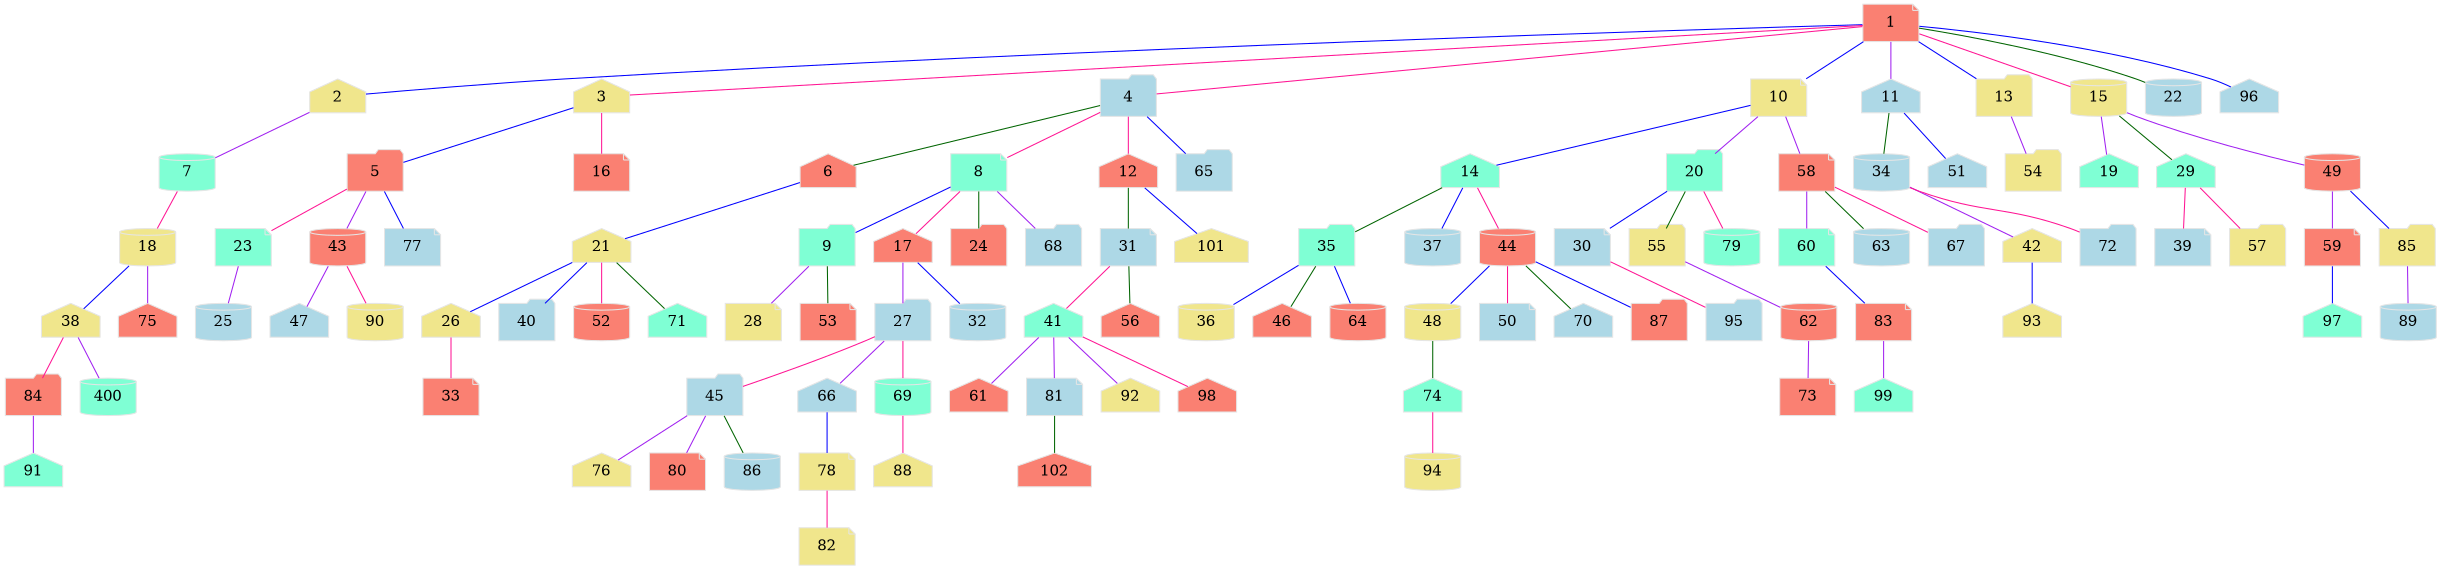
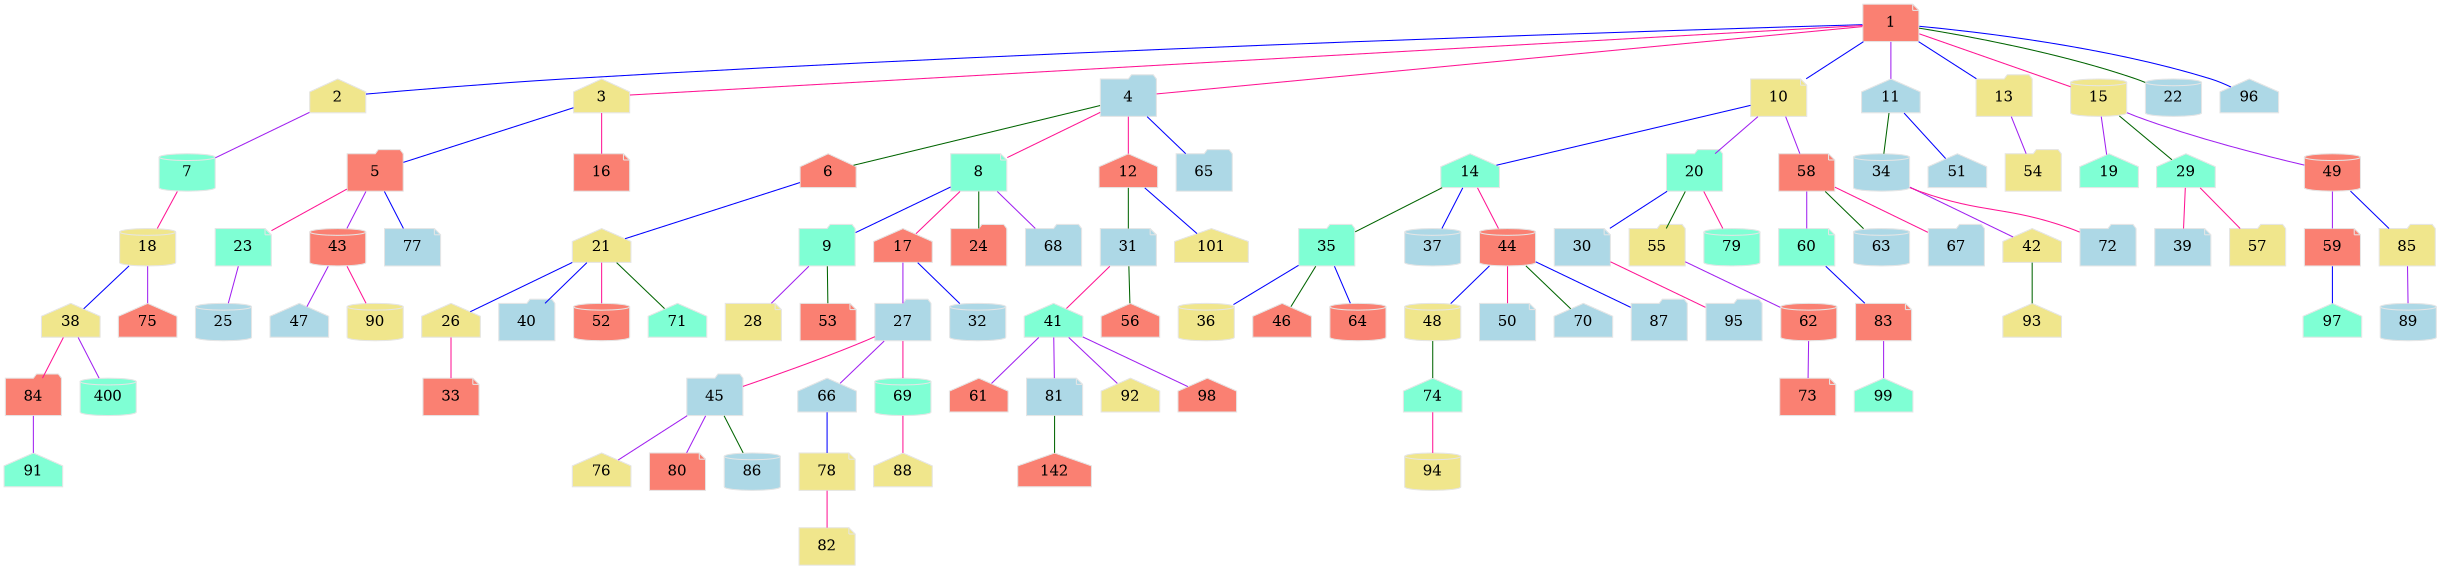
edge "42" -- "93": color blue -> darkgreen
node "87": fillcolor salmon -> lightblue
edge "41" -- "98": color deeppink -> purple
node "102": label "102" -> "142"
